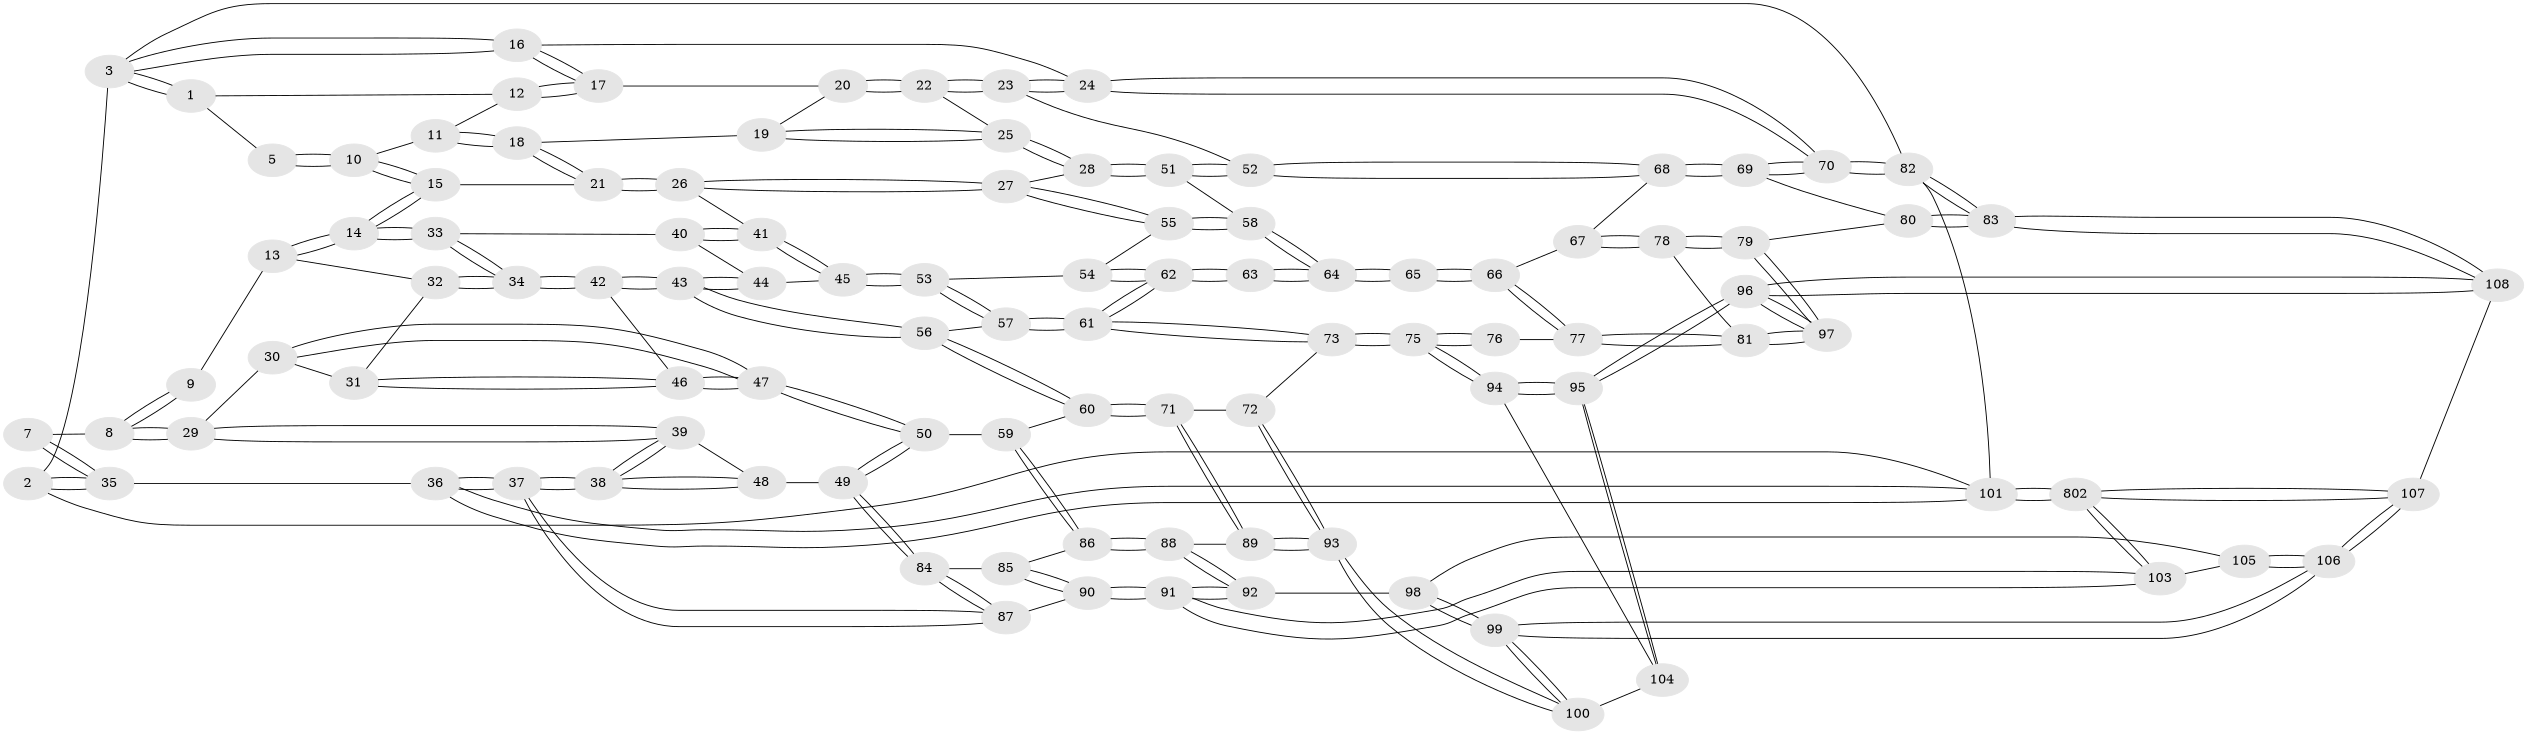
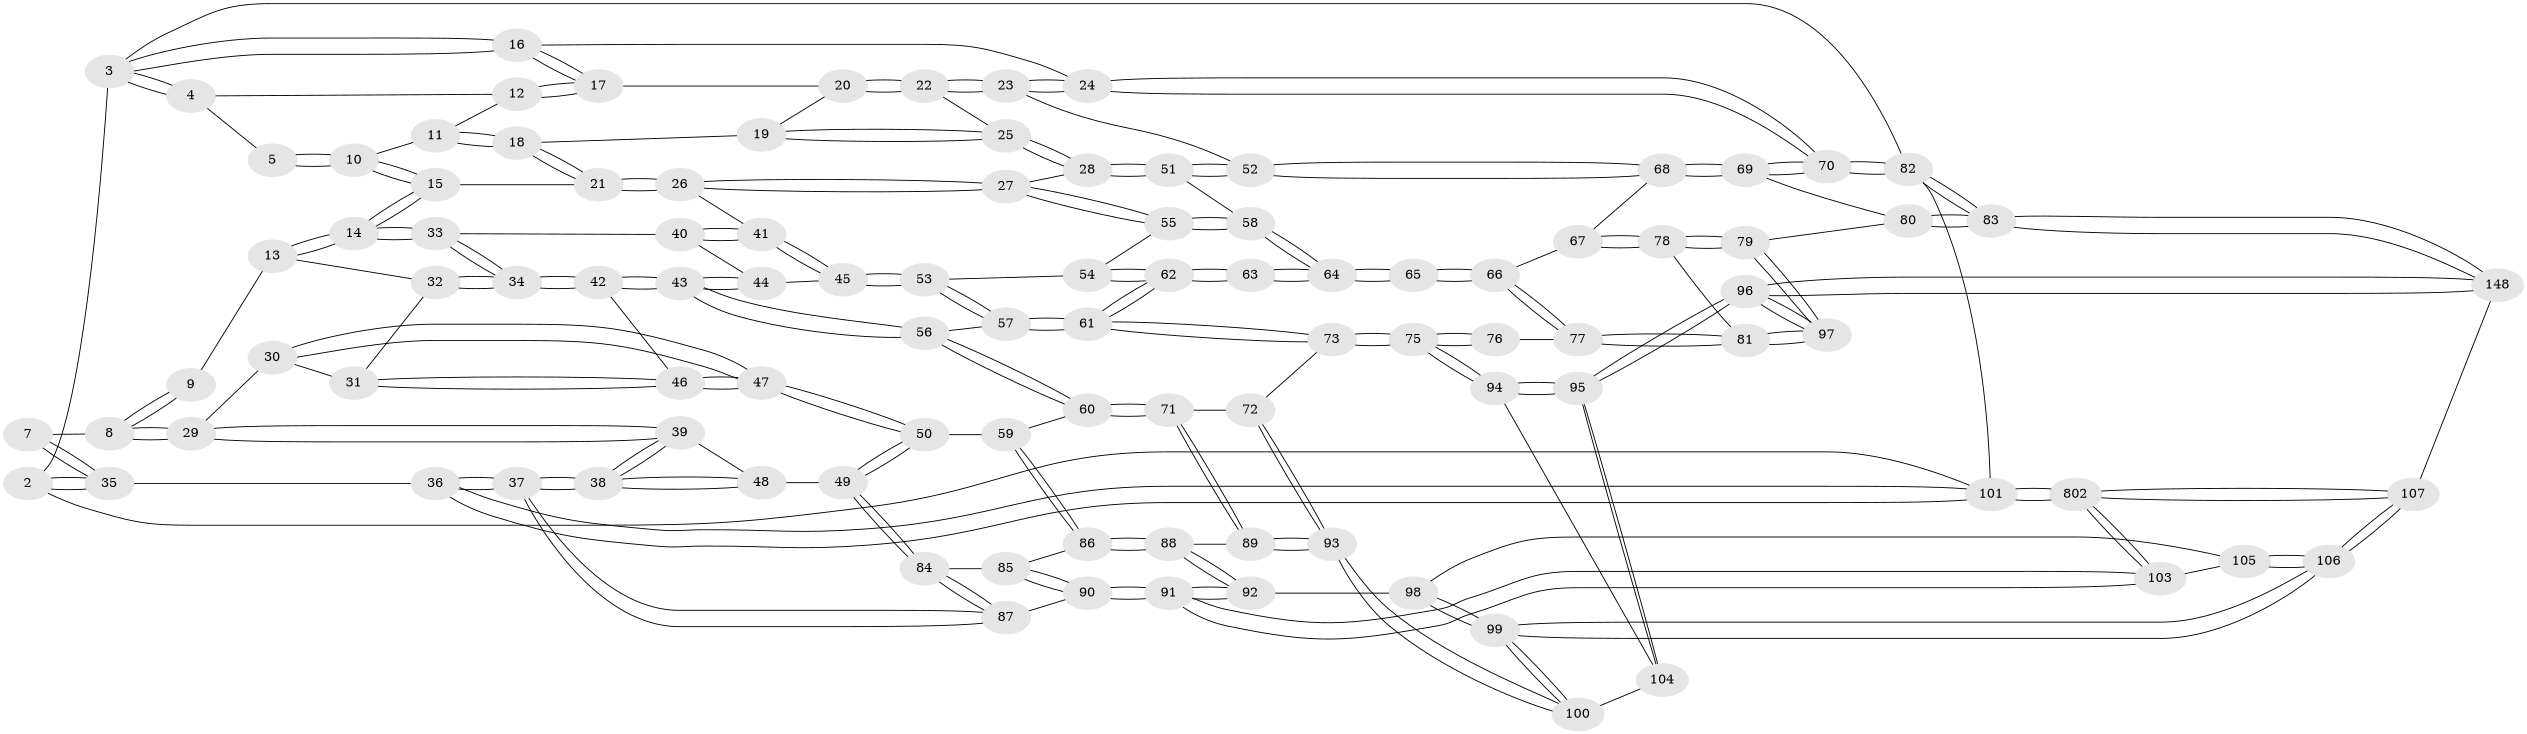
node "1": label "1" -> "4"
node "108": label "108" -> "148"
